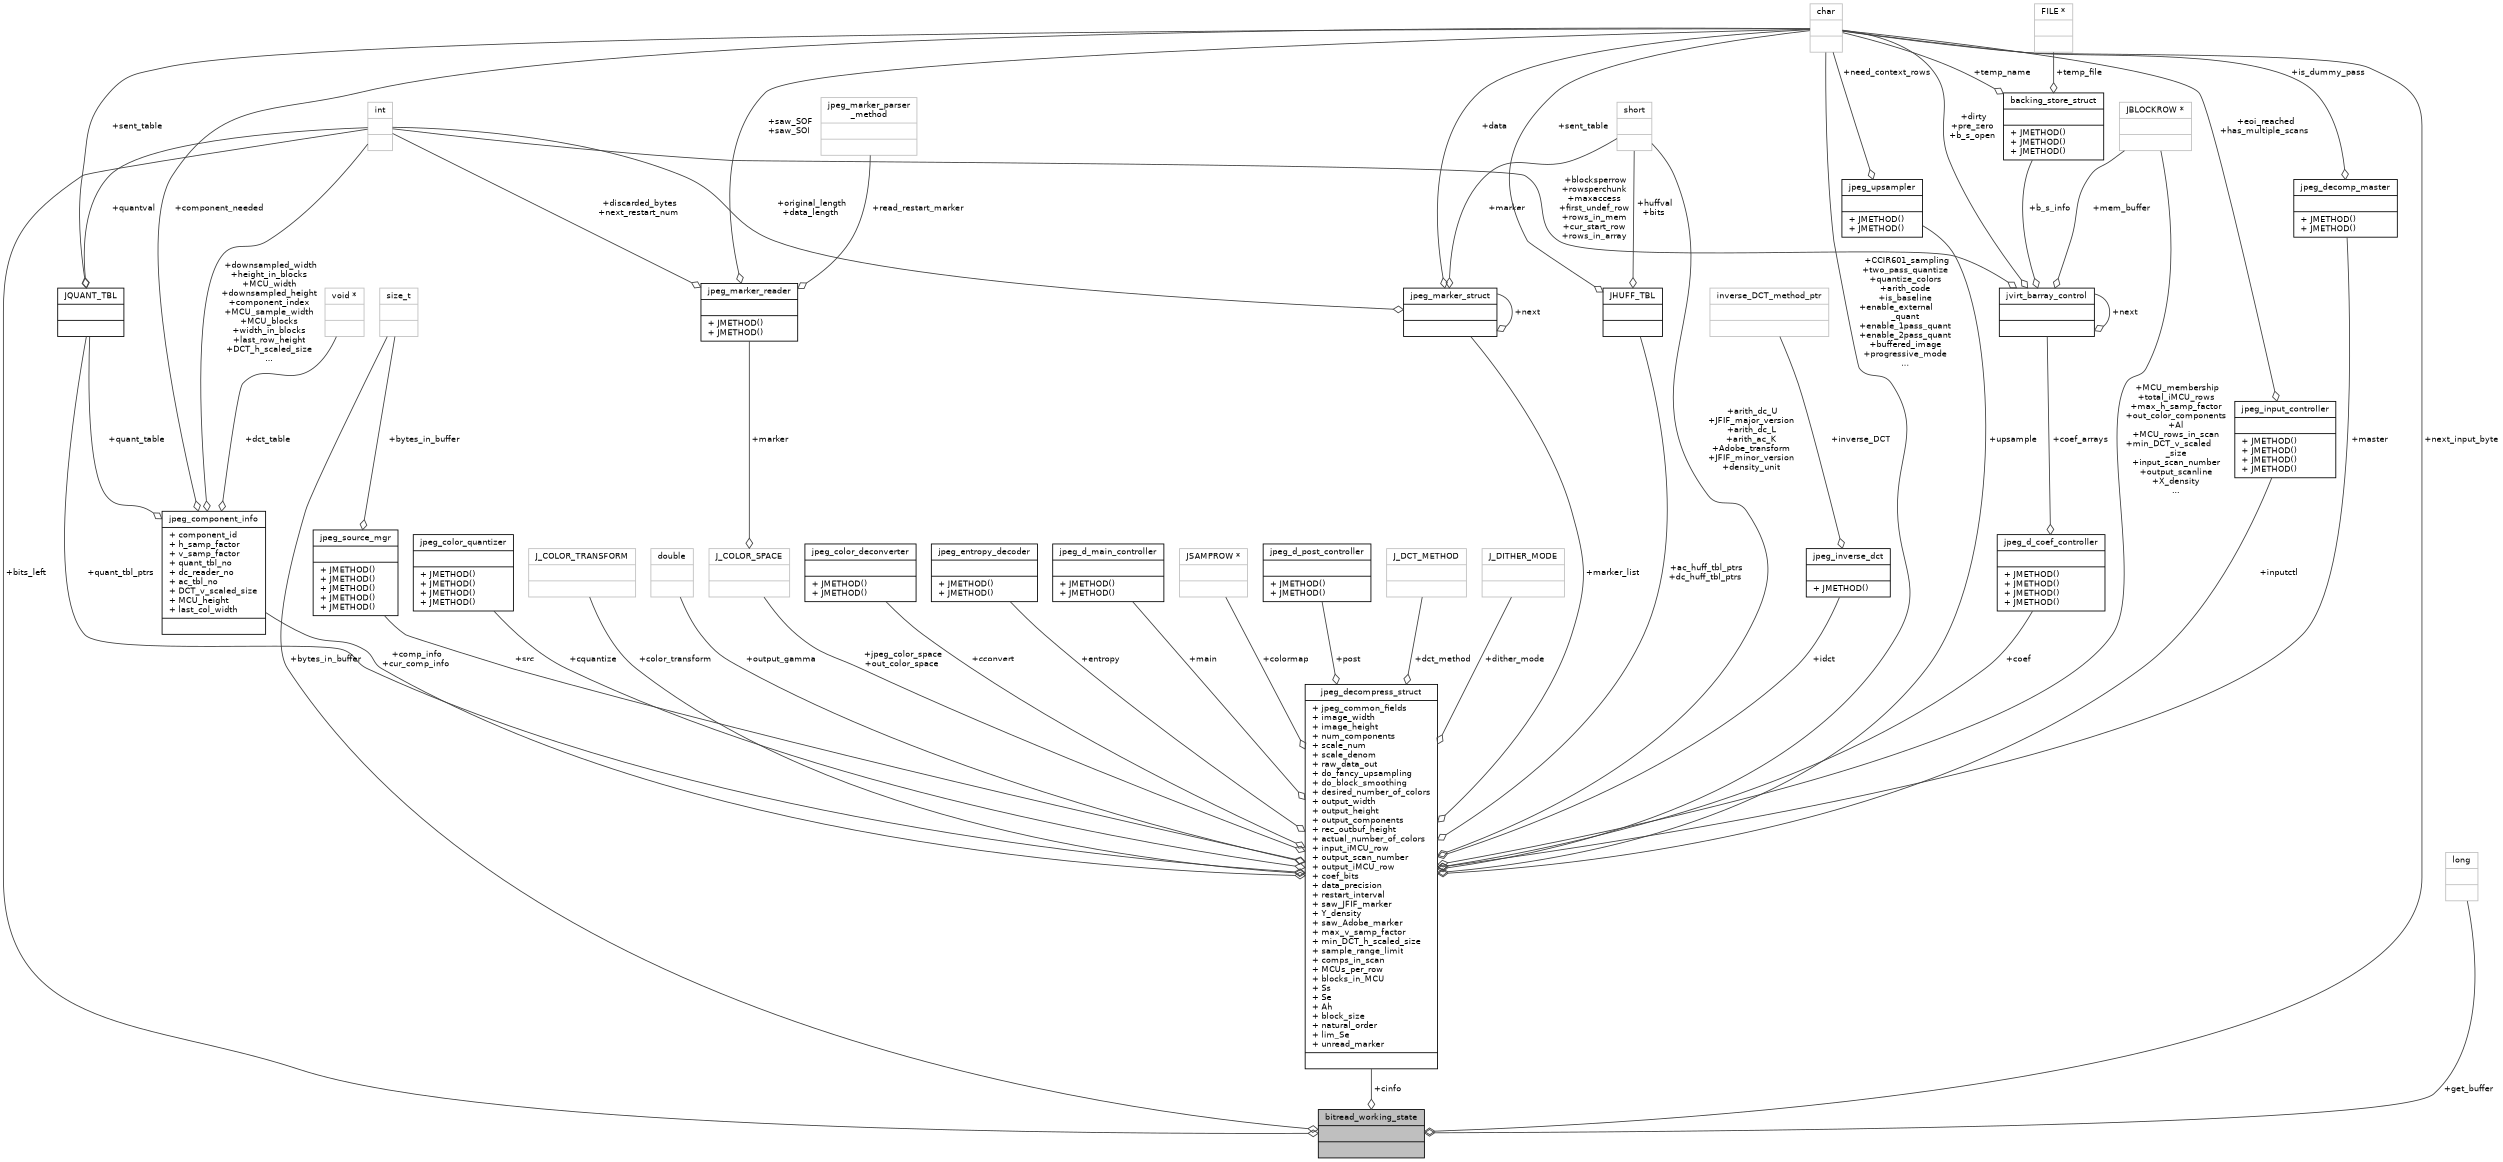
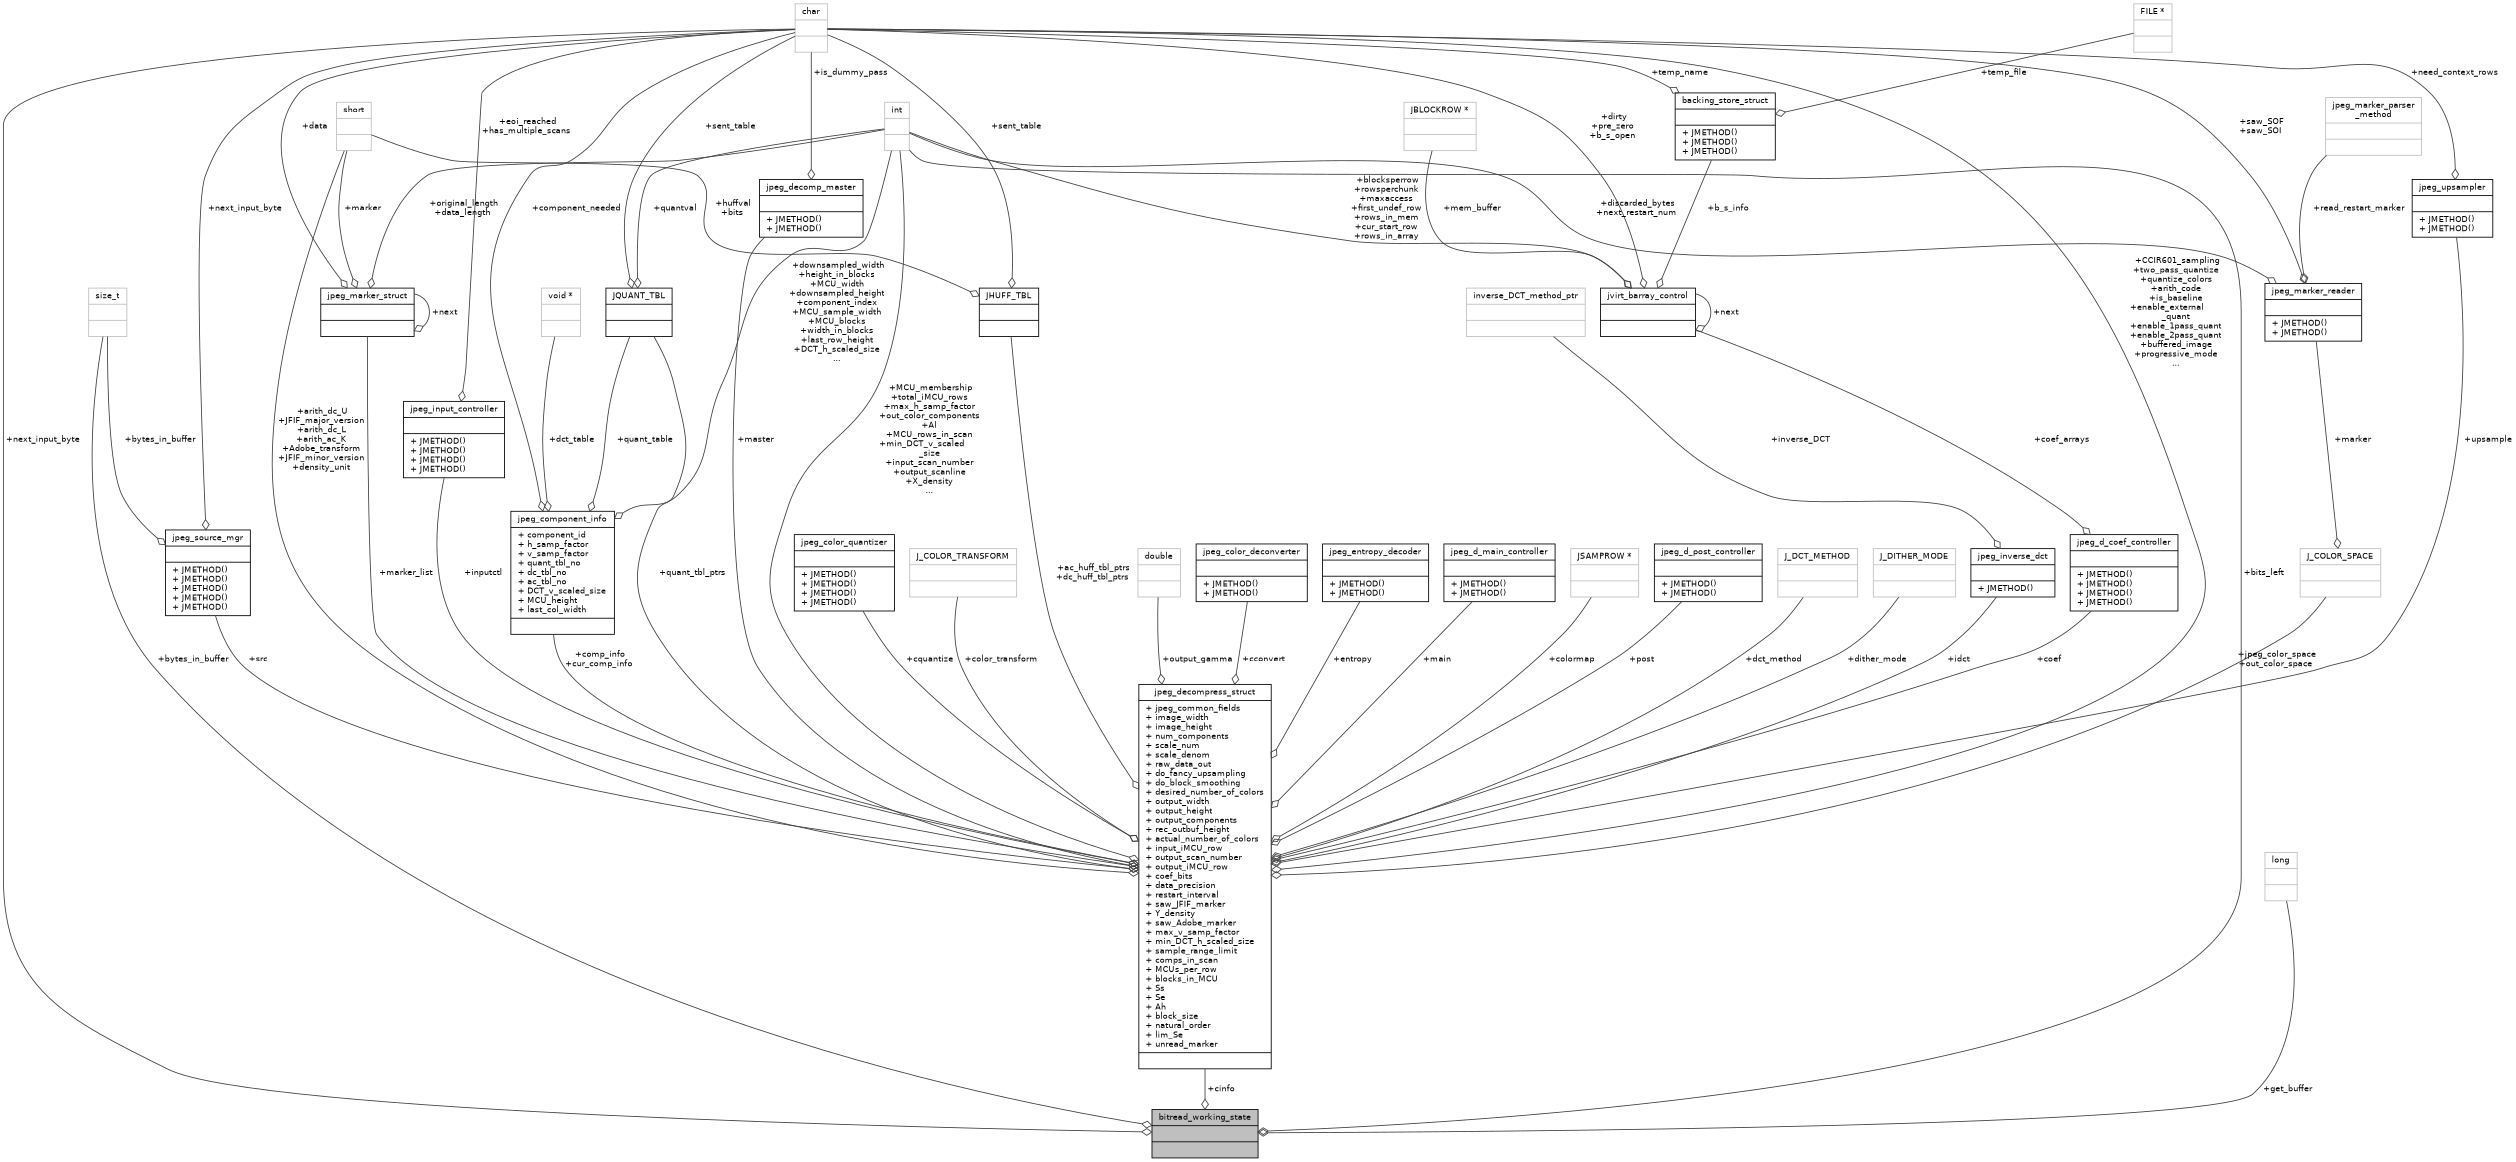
edge "char" -> "jpeg_source_mgr": added, label "+next_input_byte"
node "jpeg_component_info": text "+ dc_reader_no" -> "+ dc_tbl_no"
edge "JBLOCKROW *" -> "jpeg_decompress_struct": now "int" -> "jpeg_decompress_struct"
